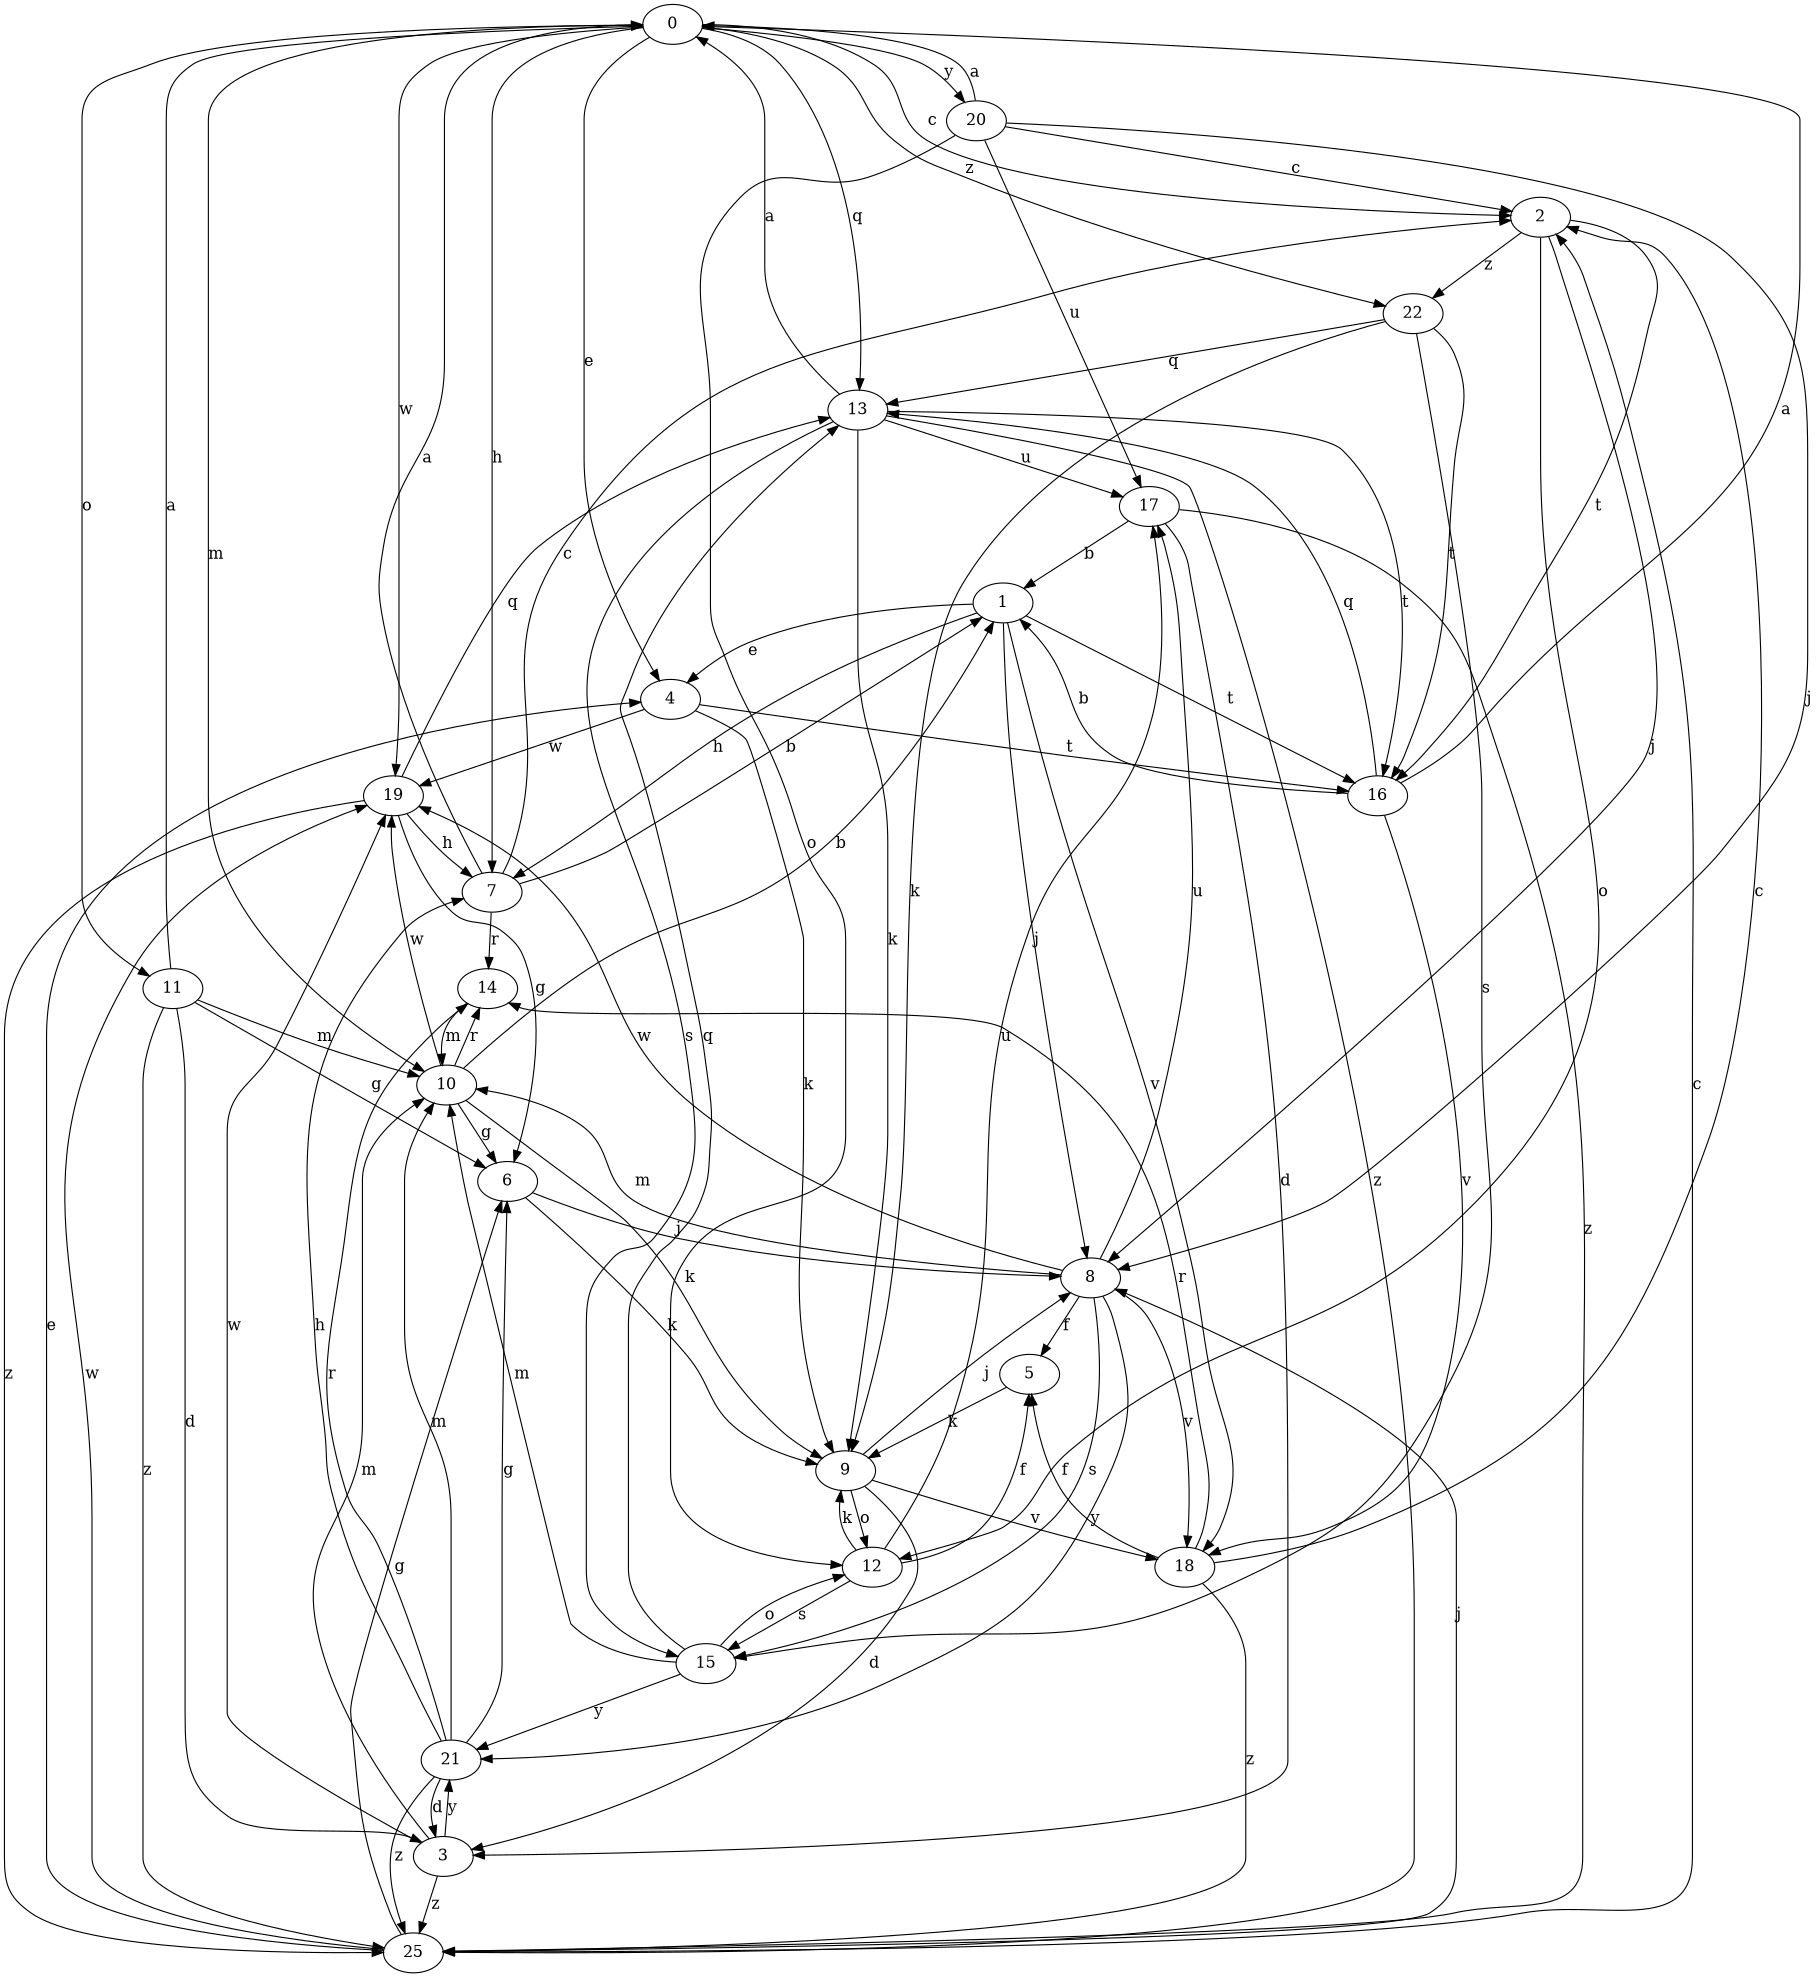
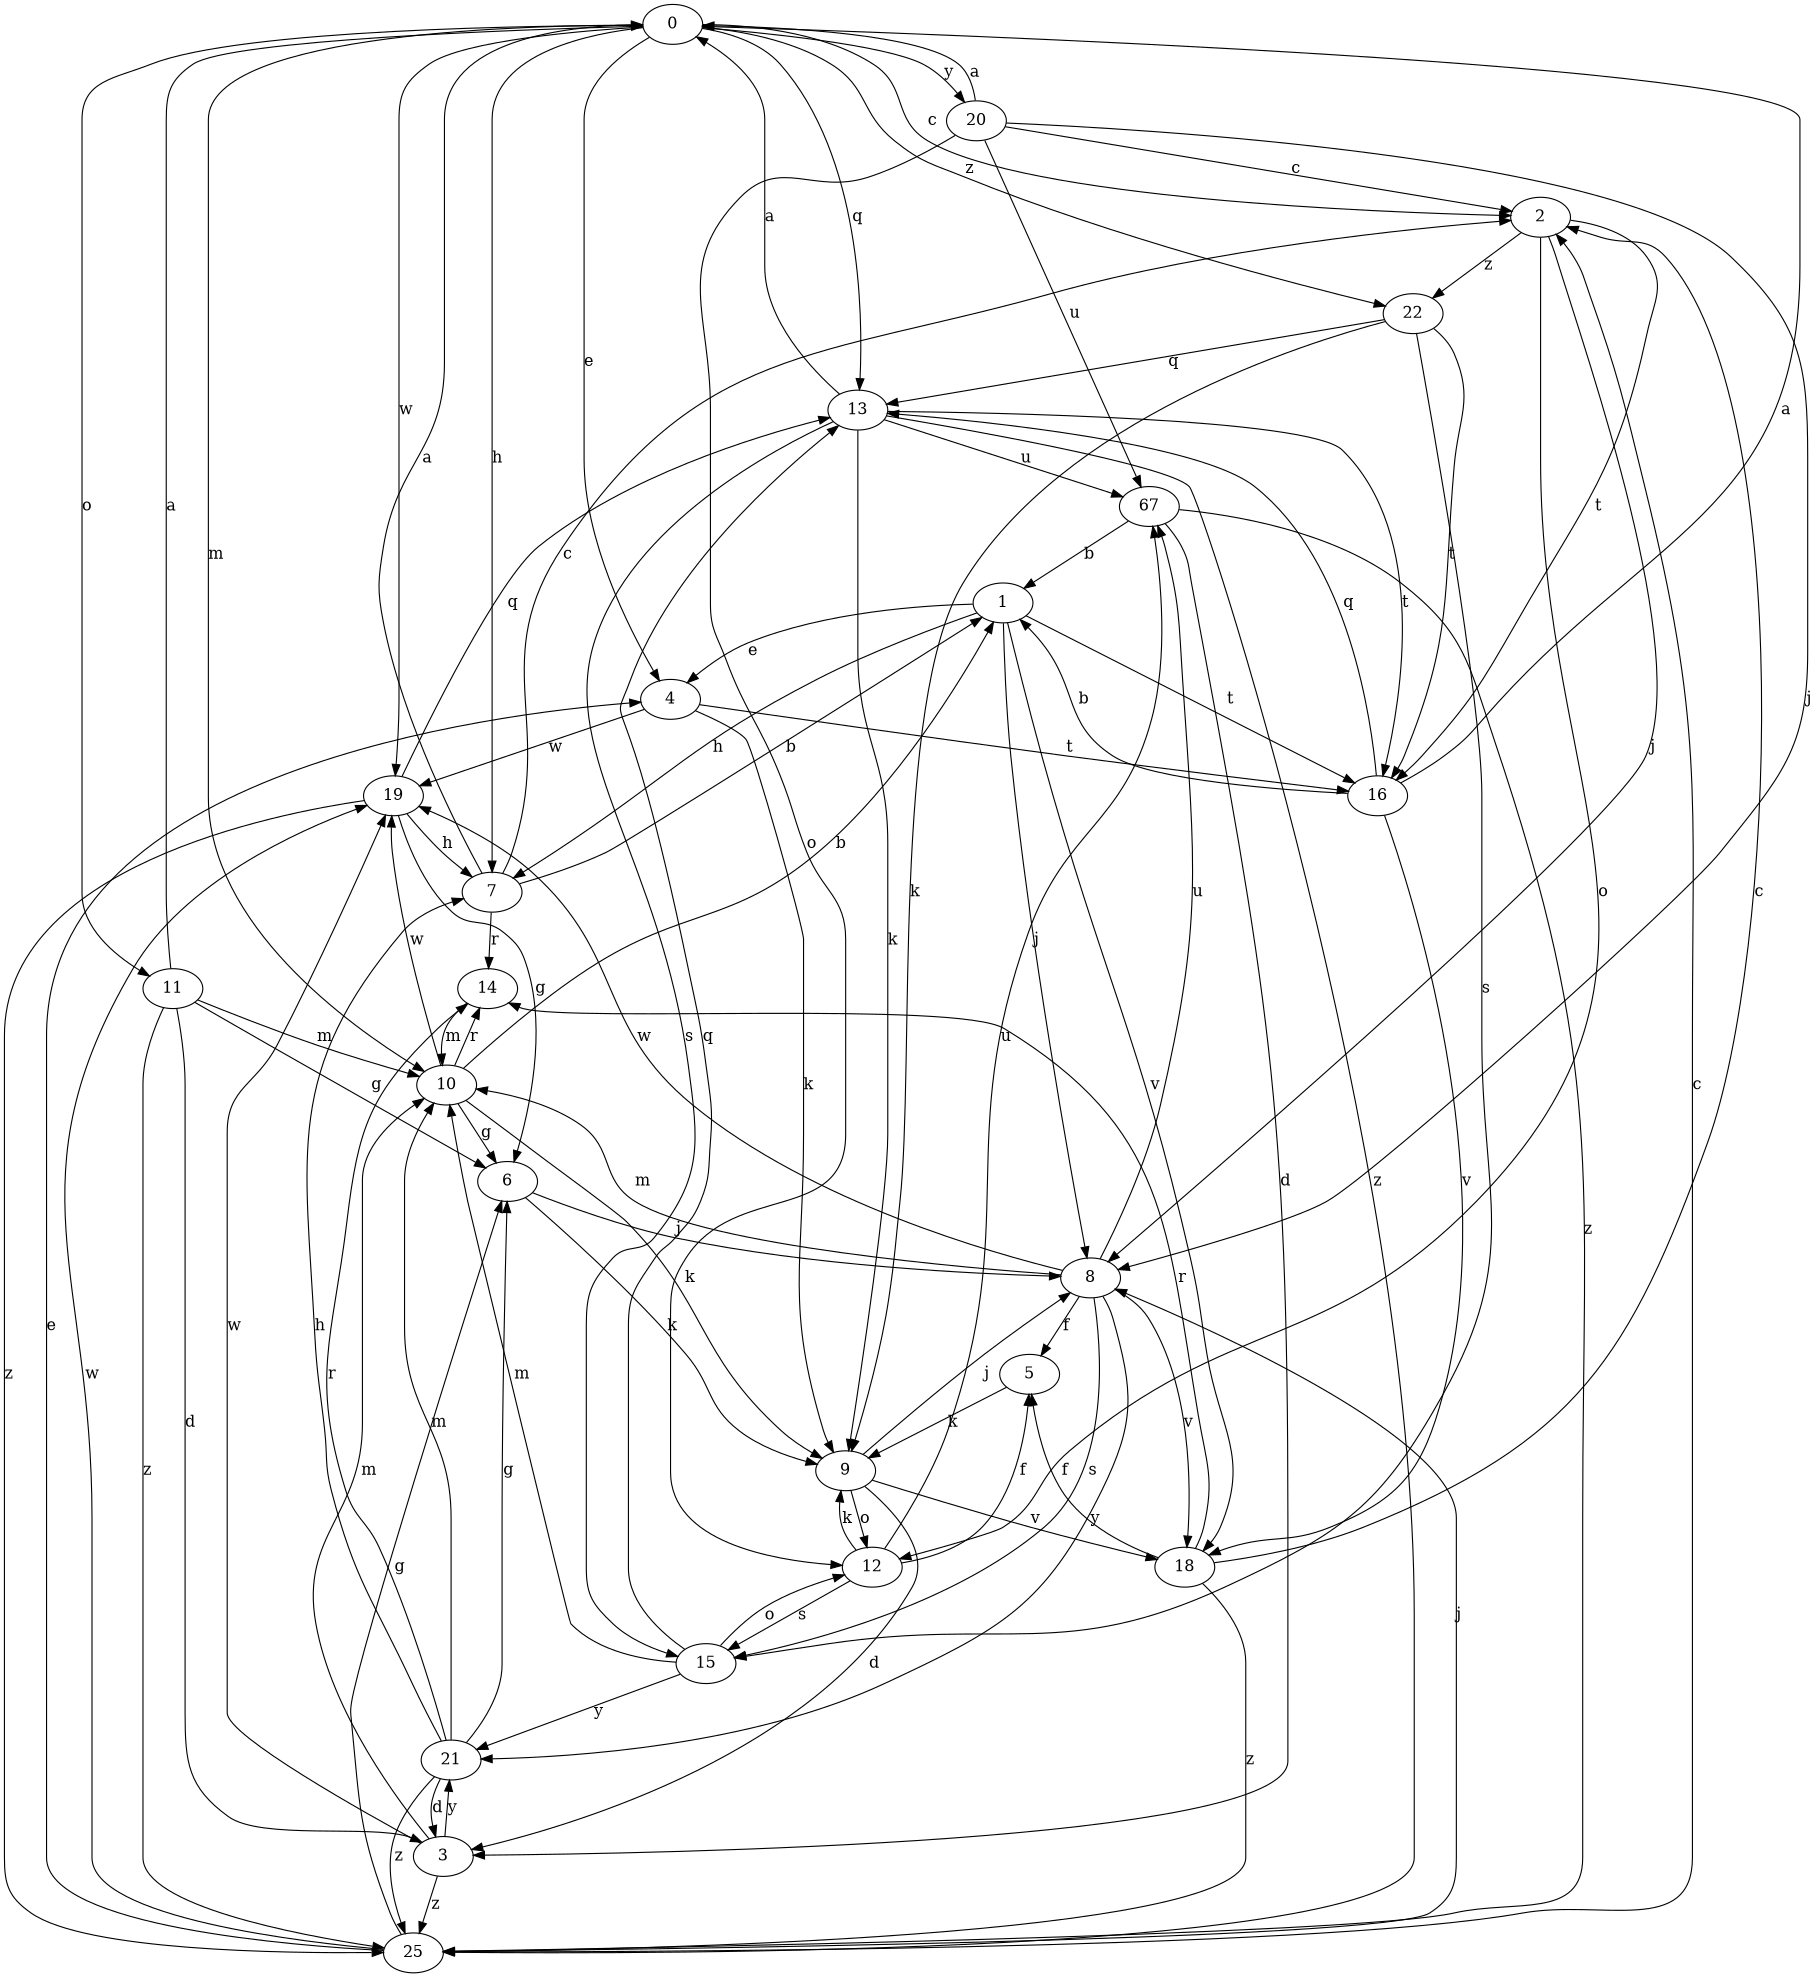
node "17": label "17" -> "67"
